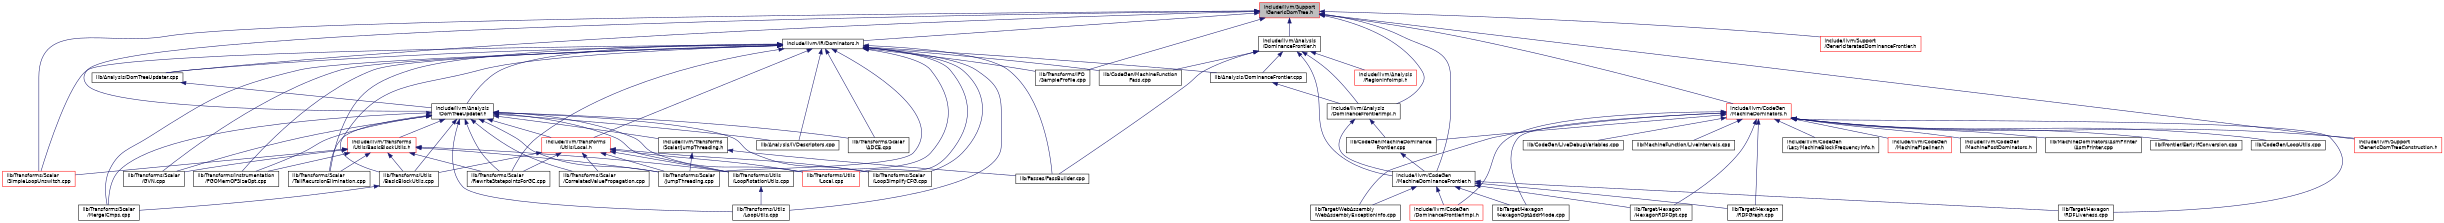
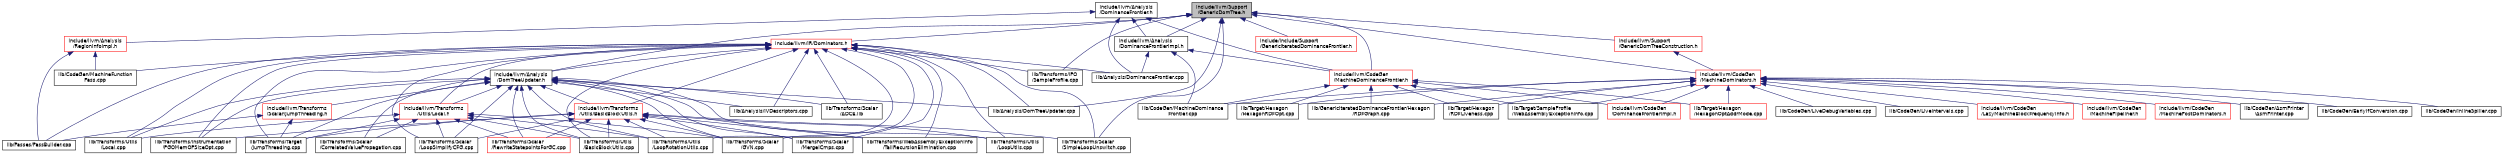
node "include/llvm/Support /GenericDomTree.h": color red -> black
edge "include/llvm/Analysis /DominanceFrontier.h" -> "include/llvm/Support /GenericDomTree.h": removed
node "include/llvm/IR/Dominators.h": color black -> red
node "include/llvm/Support /GenericIteratedDominanceFrontier.h": label "include/llvm/Support /GenericIteratedDominanceFrontier.h" -> "include/include/Support /GenericIteratedDominanceFrontier.h"
edge "lib/CodeGen/MachineFunction Pass.cpp" -> "include/llvm/Analysis /DominanceFrontier.h": now "lib/CodeGen/MachineFunction Pass.cpp" -> "include/llvm/Analysis /RegionInfoImpl.h"
edge "lib/Transforms/Scalar /RewriteStatepointsForGC.cpp" -> "include/llvm/IR/Dominators.h": now "include/llvm/Transforms /Utils/BasicBlockUtils.h" -> "include/llvm/IR/Dominators.h"
edge "include/llvm/Analysis /DominanceFrontierImpl.h" -> "lib/Analysis/DominanceFrontier.cpp": reversed
edge "include/llvm/Analysis /DomTreeUpdater.h" -> "lib/Analysis/DomTreeUpdater.cpp": reversed
edge "lib/Passes/PassBuilder.cpp" -> "include/llvm/Analysis /DominanceFrontier.h": now "lib/Passes/PassBuilder.cpp" -> "include/llvm/Analysis /RegionInfoImpl.h"
edge "lib/Transforms/Scalar /GVN.cpp" -> "include/llvm/Transforms /Utils/Local.h": added
edge "include/llvm/Support /GenericDomTreeConstruction.h" -> "include/llvm/CodeGen /MachineDominators.h": reversed
edge "lib/Transforms/Scalar /LoopSimplifyCFG.cpp" -> "include/llvm/Transforms /Utils/BasicBlockUtils.h": added
node "include/llvm/Transforms /Scalar/JumpThreading.h": color black -> red
node "lib/Transforms/Scalar /ADCE.cpp": label "lib/Transforms/Scalar /ADCE.cpp" -> "lib/Transforms/Scalar /ADCE.lib"
node "lib/MachineFunction/LiveIntervals.cpp": label "lib/MachineFunction/LiveIntervals.cpp" -> "lib/CodeGen/LiveIntervals.cpp"
node "include/llvm/CodeGen /LazyMachineBlockFrequencyInfo.h": color black -> red
node "include/llvm/CodeGen /MachinePostDominators.h": color black -> red
node "lib/MachineDominators/AsmPrinter /AsmPrinter.cpp": label "lib/MachineDominators/AsmPrinter /AsmPrinter.cpp" -> "lib/CodeGen/AsmPrinter /AsmPrinter.cpp"
node "lib/Frontier/EarlyIfConversion.cpp": label "lib/Frontier/EarlyIfConversion.cpp" -> "lib/CodeGen/EarlyIfConversion.cpp"
node "lib/CodeGen/LoopUtils.cpp": label "lib/CodeGen/LoopUtils.cpp" -> "lib/CodeGen/InlineSpiller.cpp"
edge "include/llvm/CodeGen /MachineDominanceFrontier.h" -> "lib/CodeGen/MachineDominance Frontier.cpp": reversed
node "lib/Transforms/Scalar /SimpleLoopUnswitch.cpp": color red -> black
node "lib/Transforms/Scalar /TailRecursionElimination.cpp": label "lib/Transforms/Scalar /TailRecursionElimination.cpp" -> "lib/Transforms/WebAssemblyExceptionInfo /TailRecursionElimination.cpp"
node "lib/Transforms/Scalar /RewriteStatepointsForGC.cpp": color black -> red
node "lib/Transforms/Scalar /JumpThreading.cpp": label "lib/Transforms/Scalar /JumpThreading.cpp" -> "lib/Transforms/Target /JumpThreading.cpp"
node "lib/Transforms/Utils /Local.cpp": color red -> black
node "include/llvm/CodeGen /MachineDominanceFrontier.h": color black -> red
edge "lib/Transforms/Utils /LoopUtils.cpp" -> "lib/Transforms/Utils /LoopRotationUtils.cpp": now "lib/Transforms/Utils /LoopUtils.cpp" -> "include/llvm/Transforms /Utils/BasicBlockUtils.h"
edge "lib/Transforms/Scalar /MergeICmps.cpp" -> "lib/Transforms/Utils /BasicBlockUtils.cpp": now "lib/Transforms/Scalar /MergeICmps.cpp" -> "include/llvm/Transforms /Utils/BasicBlockUtils.h"
node "lib/Target/WebAssembly /WebAssemblyExceptionInfo.cpp": label "lib/Target/WebAssembly /WebAssemblyExceptionInfo.cpp" -> "lib/Target/SampleProfile /WebAssemblyExceptionInfo.cpp"
node "lib/Target/Hexagon /HexagonOptAddrMode.cpp": color black -> red
node "lib/Target/Hexagon /RDFGraph.cpp": label "lib/Target/Hexagon /RDFGraph.cpp" -> "lib/GenericIteratedDominanceFrontier/Hexagon /RDFGraph.cpp"
